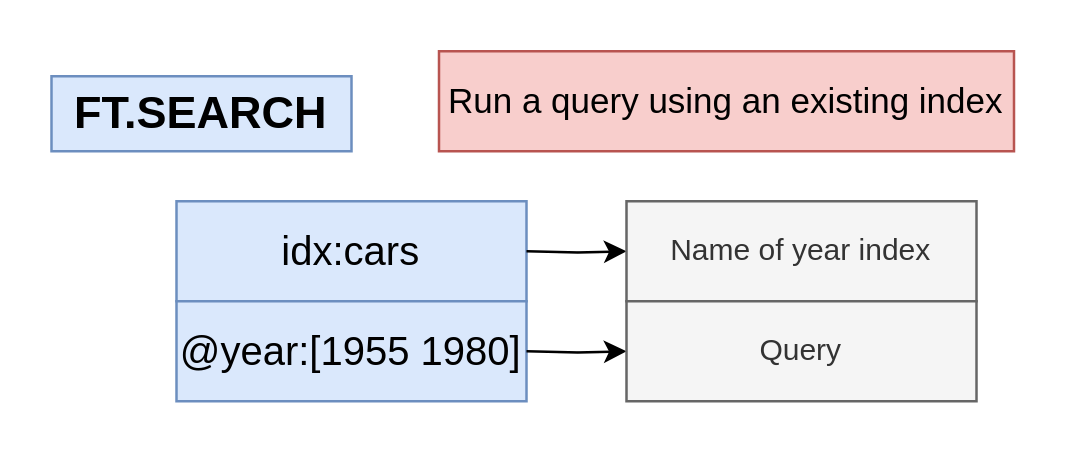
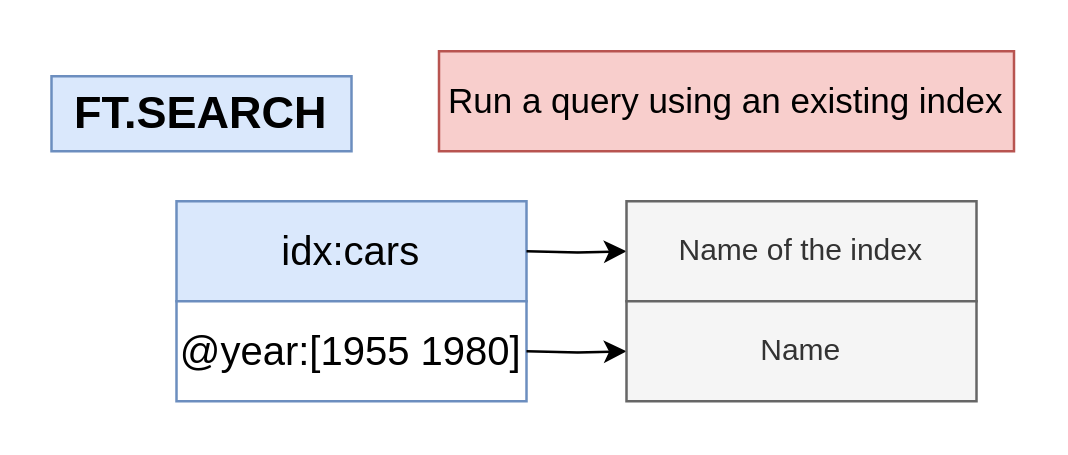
node "Name of year index": label "Name of year index" -> "Name of the index"
node "@year:[1955 1980]": fillcolor #dae8fc -> #ffffff
node "Query": label "Query" -> "Name"
